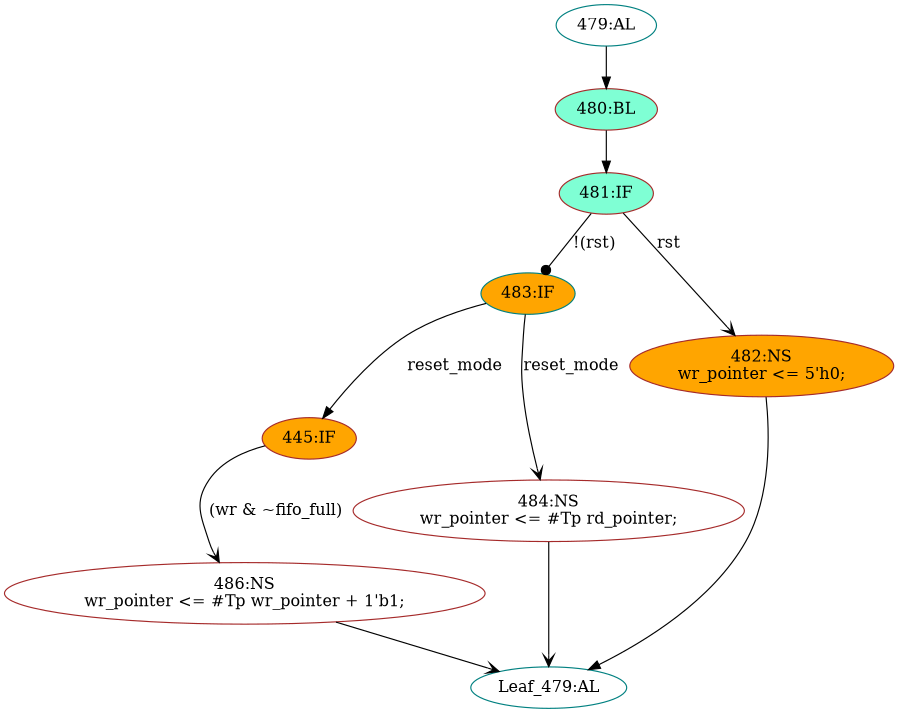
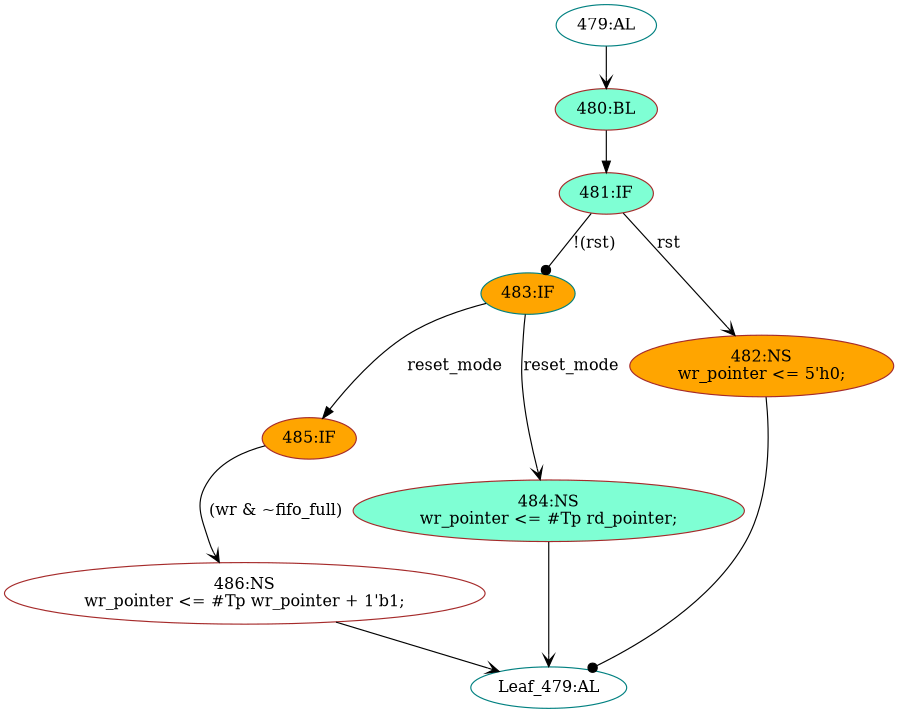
edge "479:AL" -> "480:BL": arrowhead normal -> vee
node "445:IF": label "445:IF" -> "485:IF"
node "484:NS wr_pointer <= #Tp rd_pointer;": fillcolor white -> aquamarine
edge "482:NS wr_pointer <= 5'h0;" -> "Leaf_479:AL": arrowhead normal -> dot
